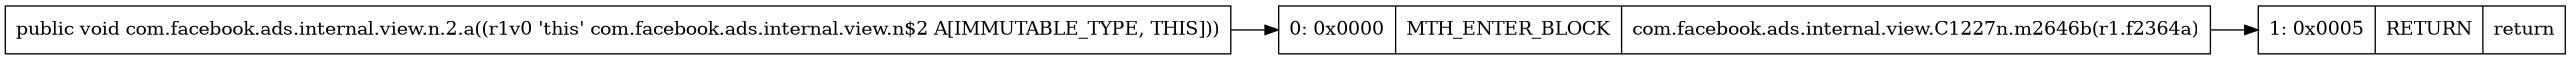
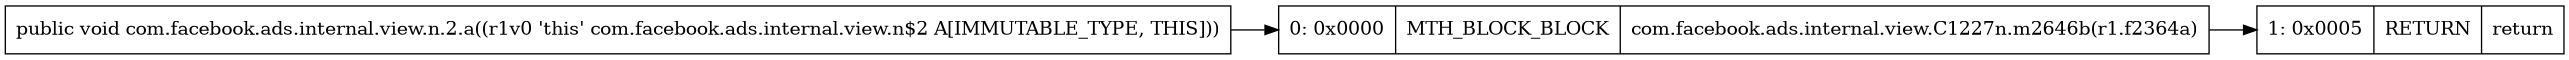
node "0: 0x0000": text "MTH_ENTER_BLOCK" -> "MTH_BLOCK_BLOCK"
